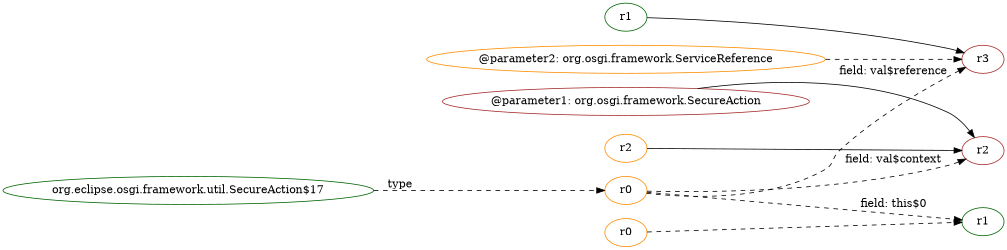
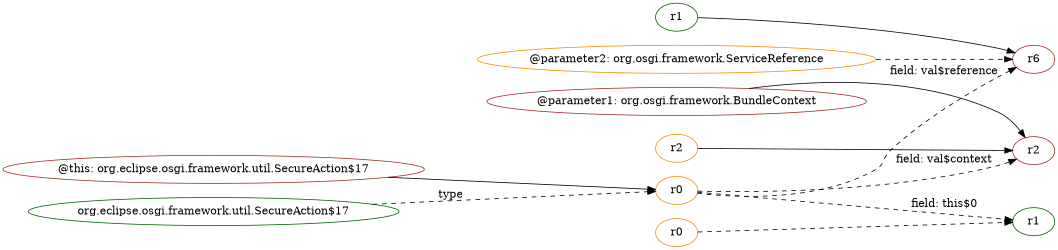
node "r3": label "r3" -> "r6"
node "@parameter1: org.osgi.framework.SecureAction": label "@parameter1: org.osgi.framework.SecureAction" -> "@parameter1: org.osgi.framework.BundleContext"
node "@this: org.eclipse.osgi.framework.util.SecureAction$17": added
